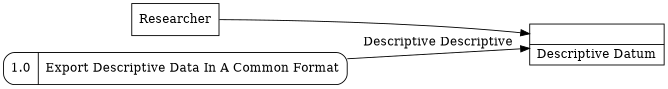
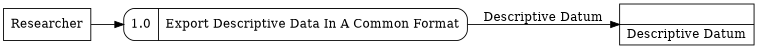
edge "Researcher" -> "Descriptive Datum": now "Researcher" -> "1.0"
edge "1.0" -> "Descriptive Datum": label "Descriptive Descriptive" -> "Descriptive Datum"
